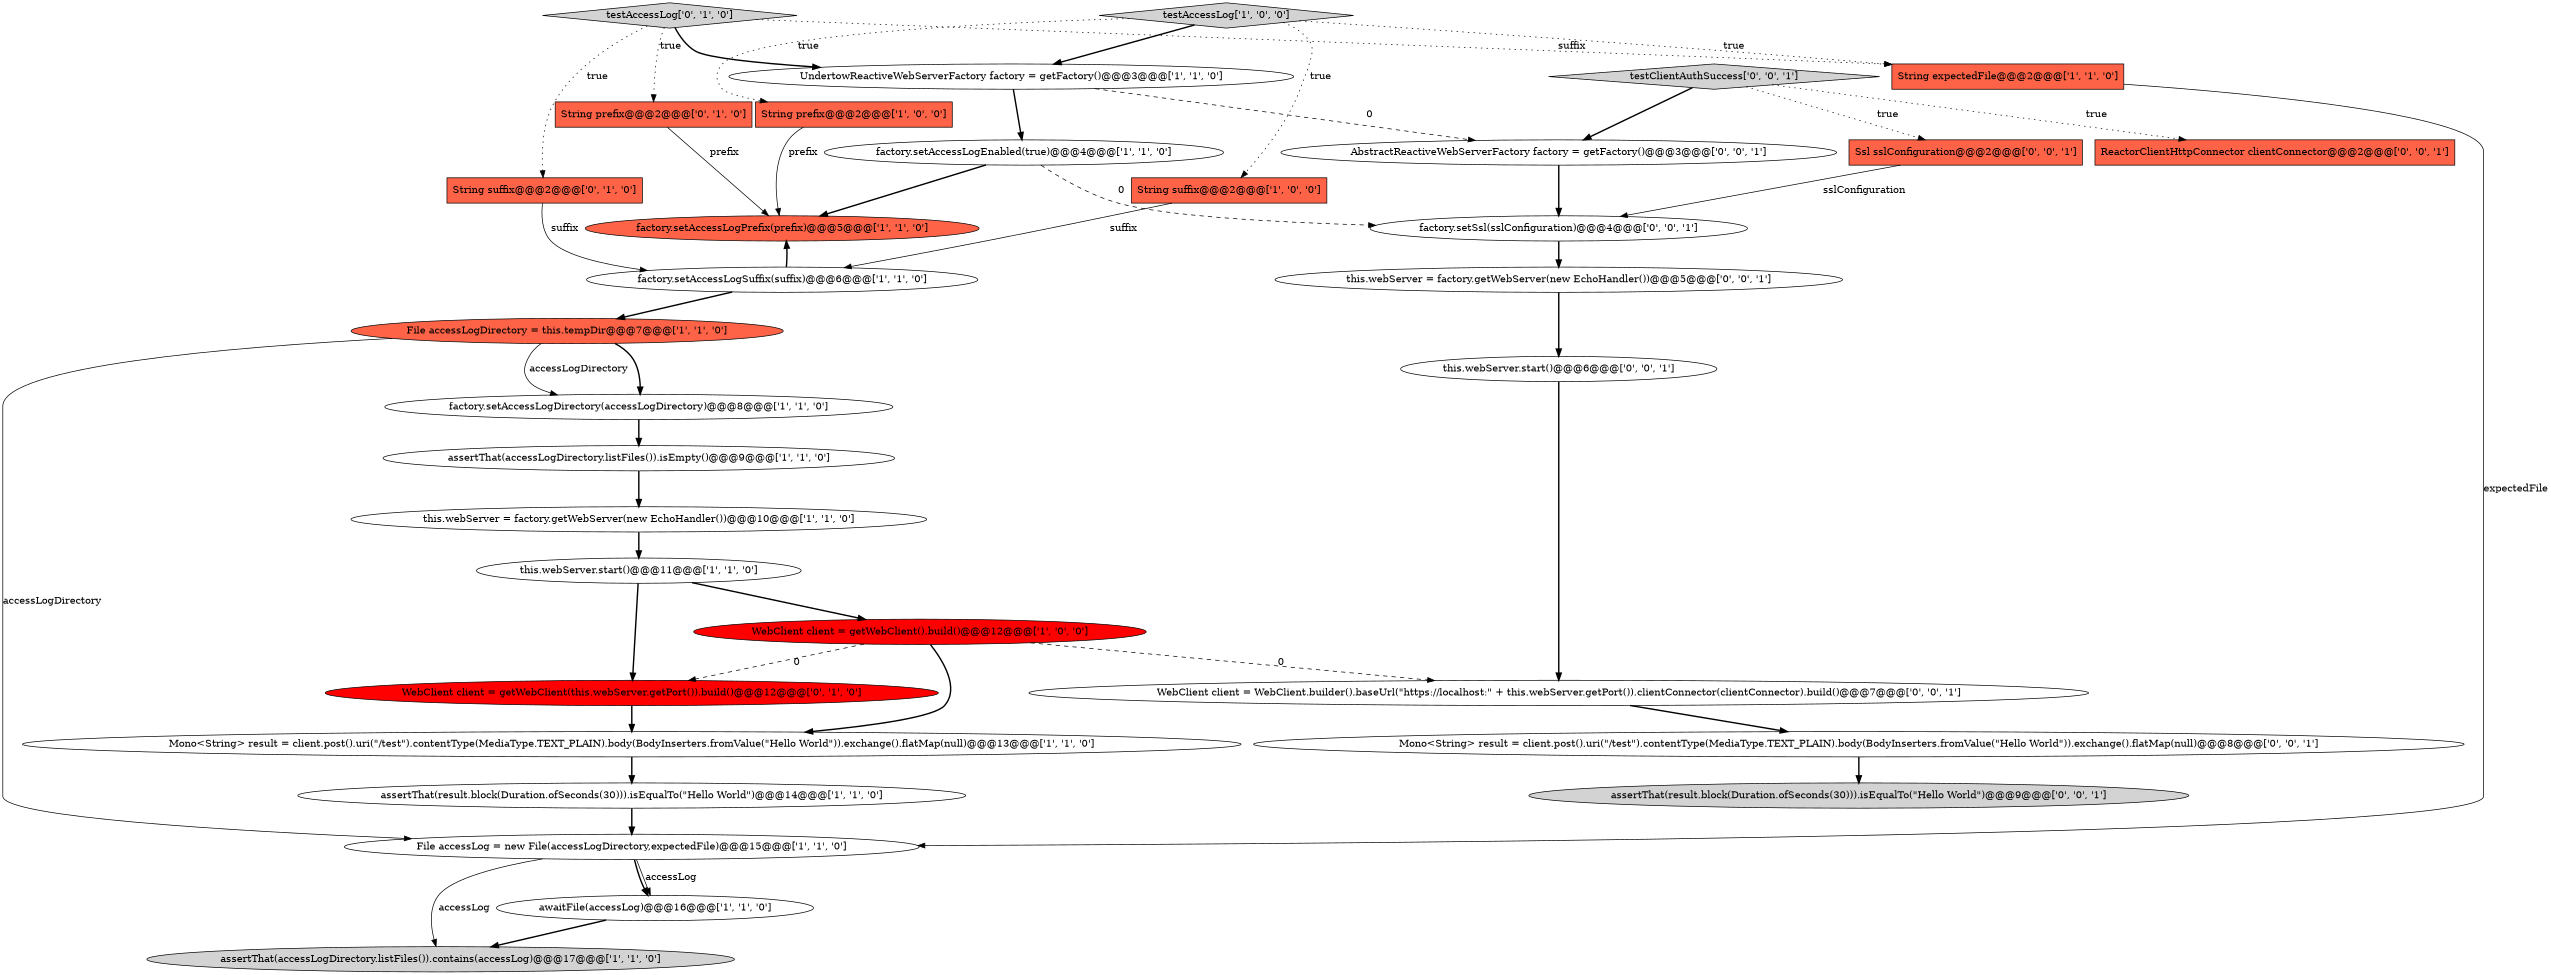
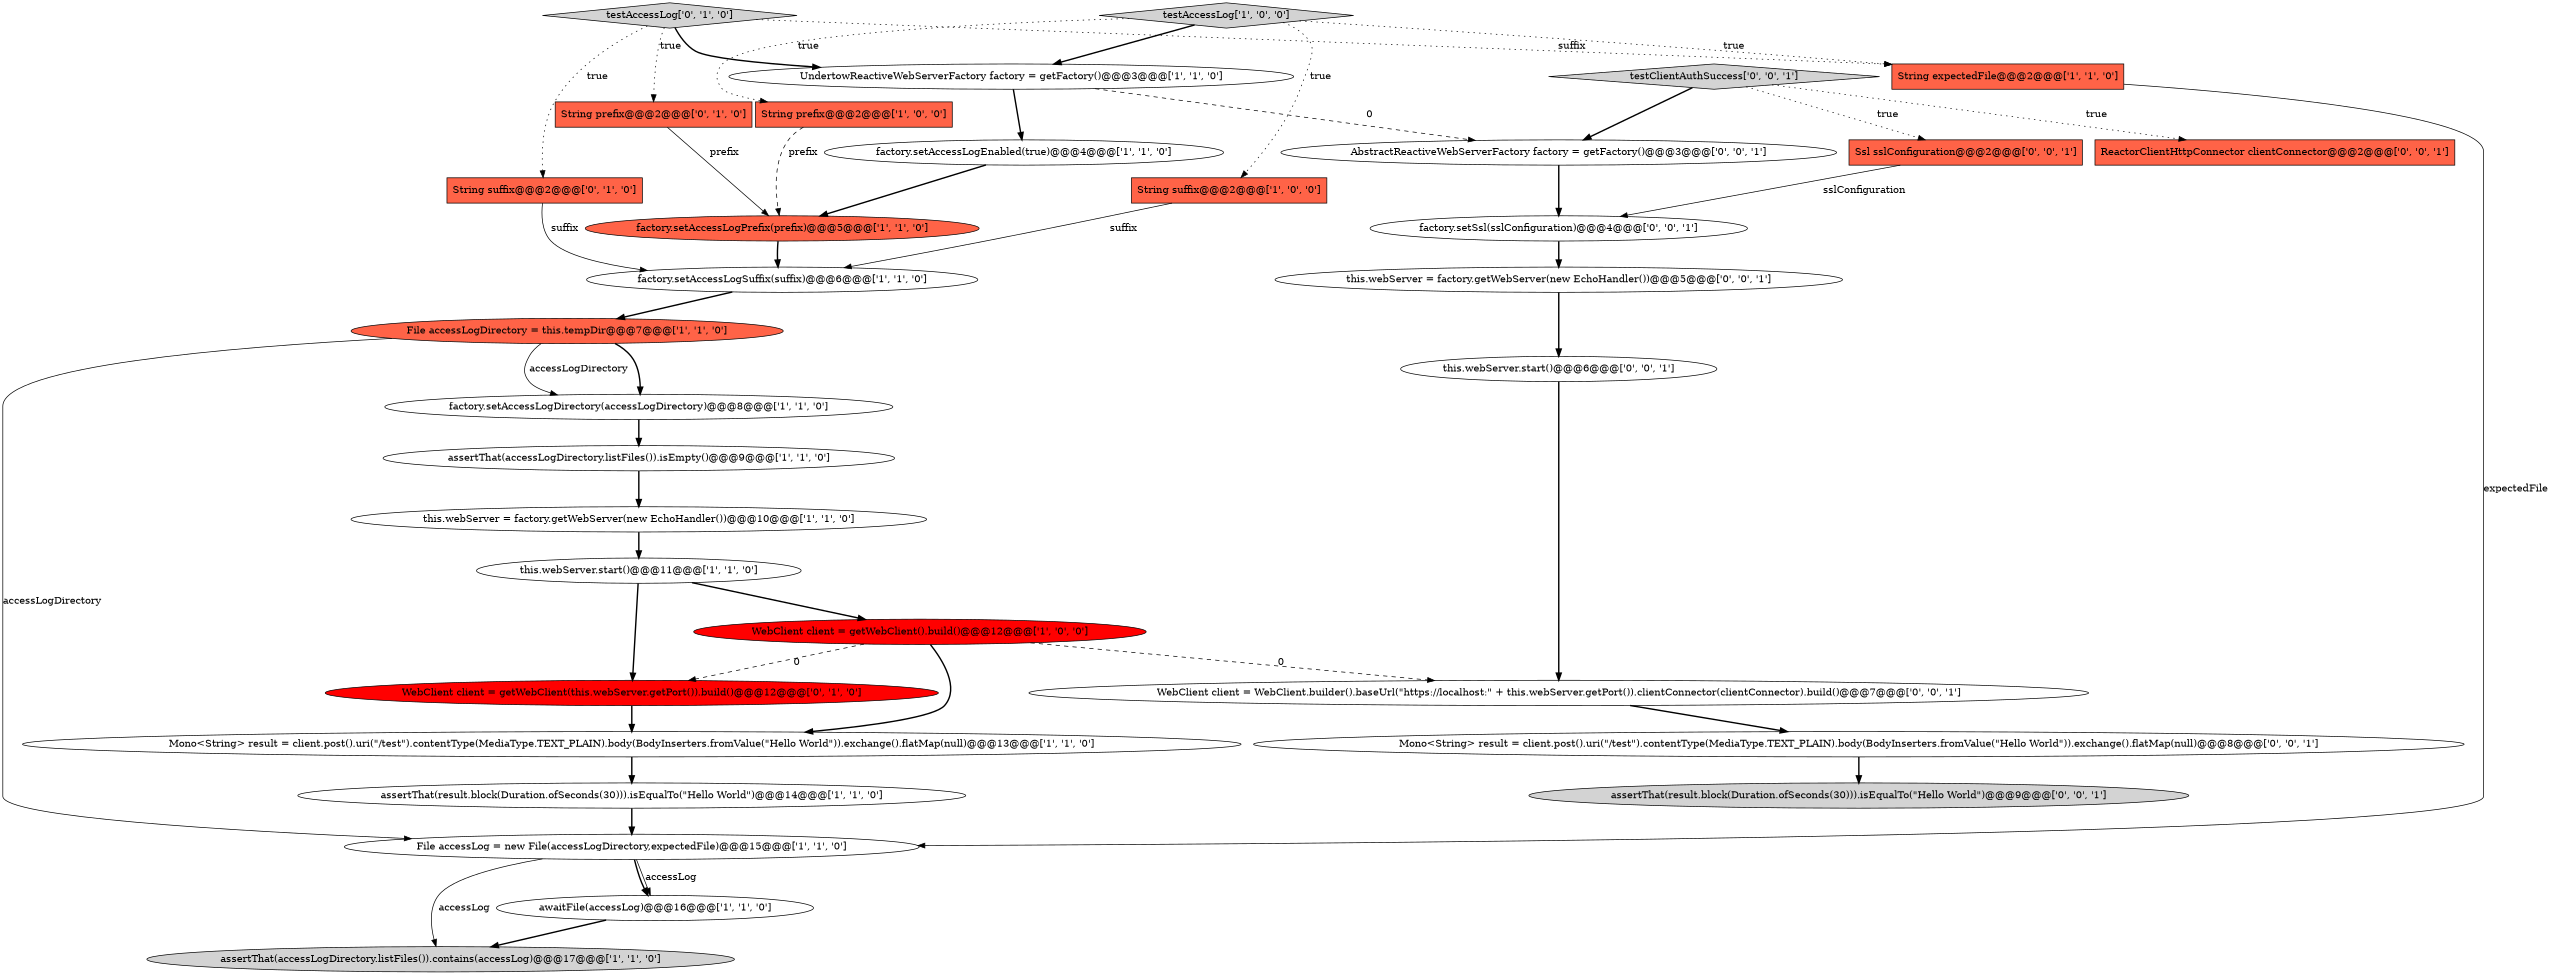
edge "String prefix@@@2@@@['1', '0', '0']" -> "factory.setAccessLogPrefix(prefix)@@@5@@@['1', '1', '0']": style solid -> dashed
edge "factory.setAccessLogEnabled(true)@@@4@@@['1', '1', '0']" -> "factory.setSsl(sslConfiguration)@@@4@@@['0', '0', '1']": removed, label "0"
edge "factory.setAccessLogSuffix(suffix)@@@6@@@['1', '1', '0']" -> "factory.setAccessLogPrefix(prefix)@@@5@@@['1', '1', '0']": reversed
